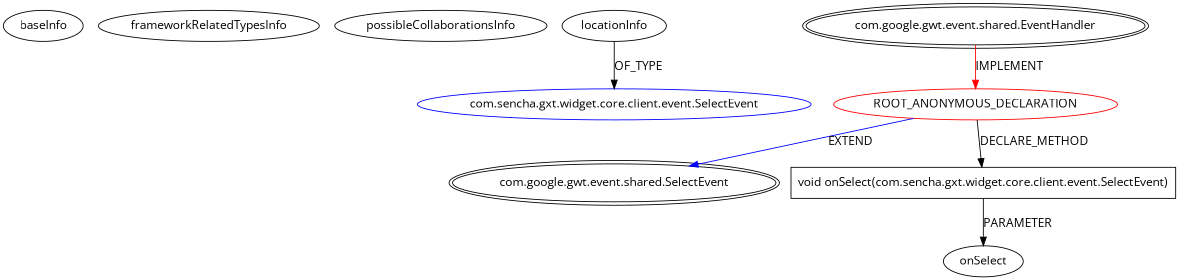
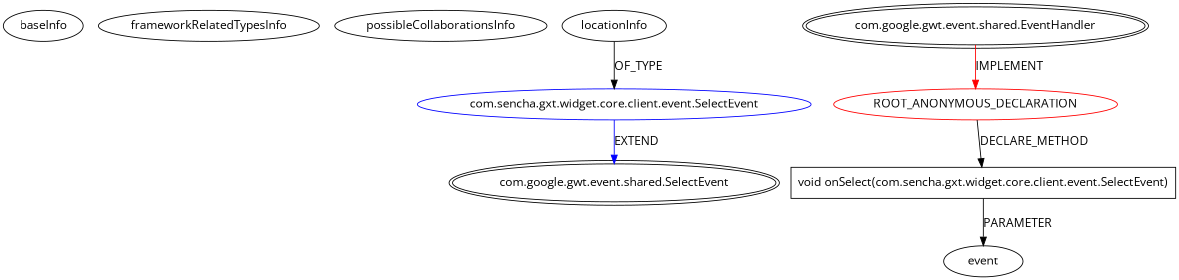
edge "ROOT_ANONYMOUS_DECLARATION" -> "com.google.gwt.event.shared.SelectEvent": now "com.sencha.gxt.widget.core.client.event.SelectEvent" -> "com.google.gwt.event.shared.SelectEvent"
node "onSelect": label "onSelect" -> "event"
